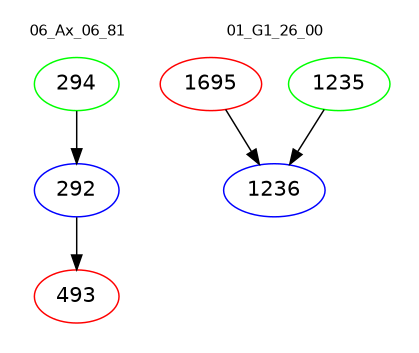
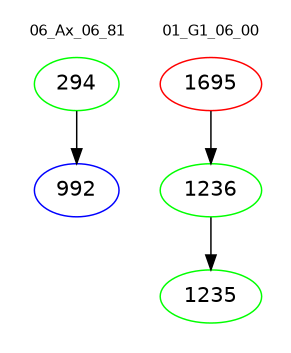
cluster "01_G1_26_00": label "01_G1_26_00" -> "01_G1_06_00"
edge "1235" -> "1236": reversed
node "292": label "292" -> "992"
node "1236": color blue -> green
node "493": removed
